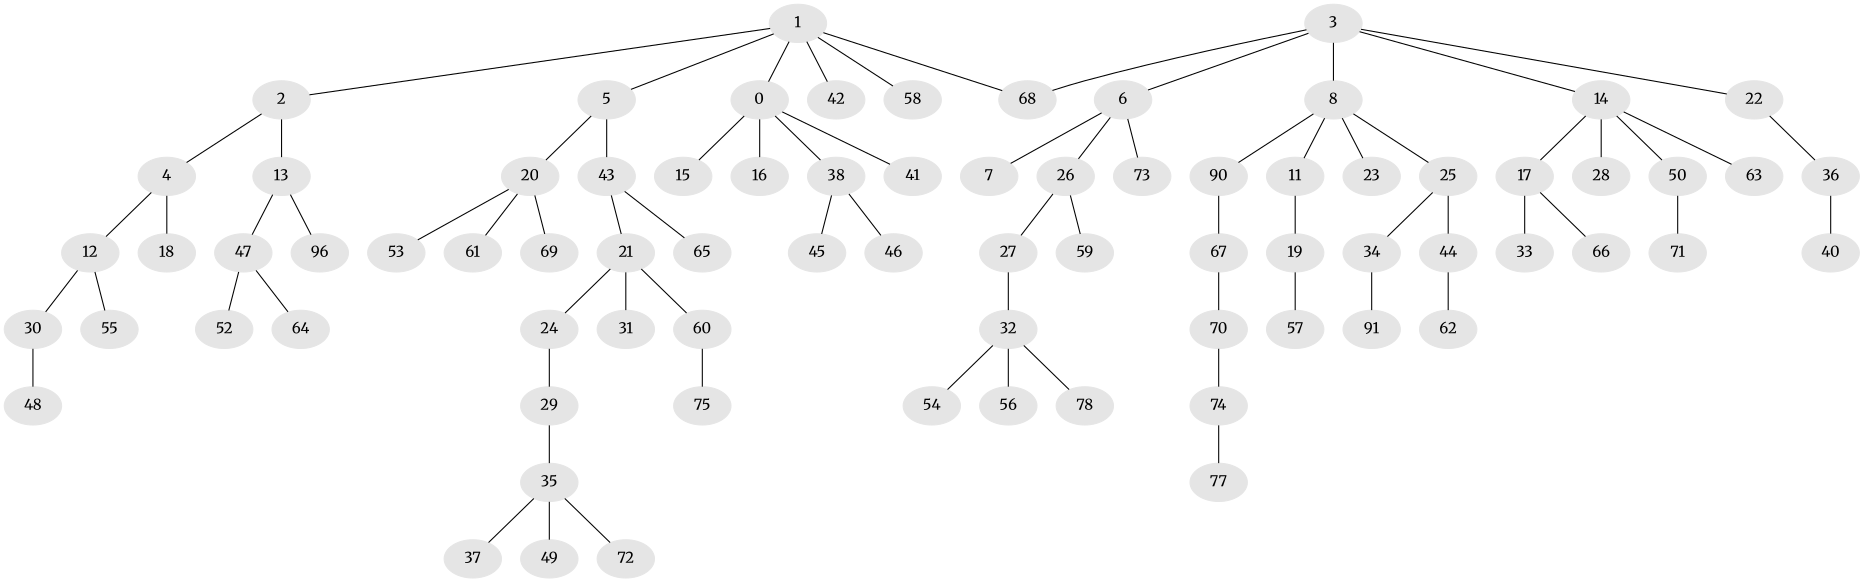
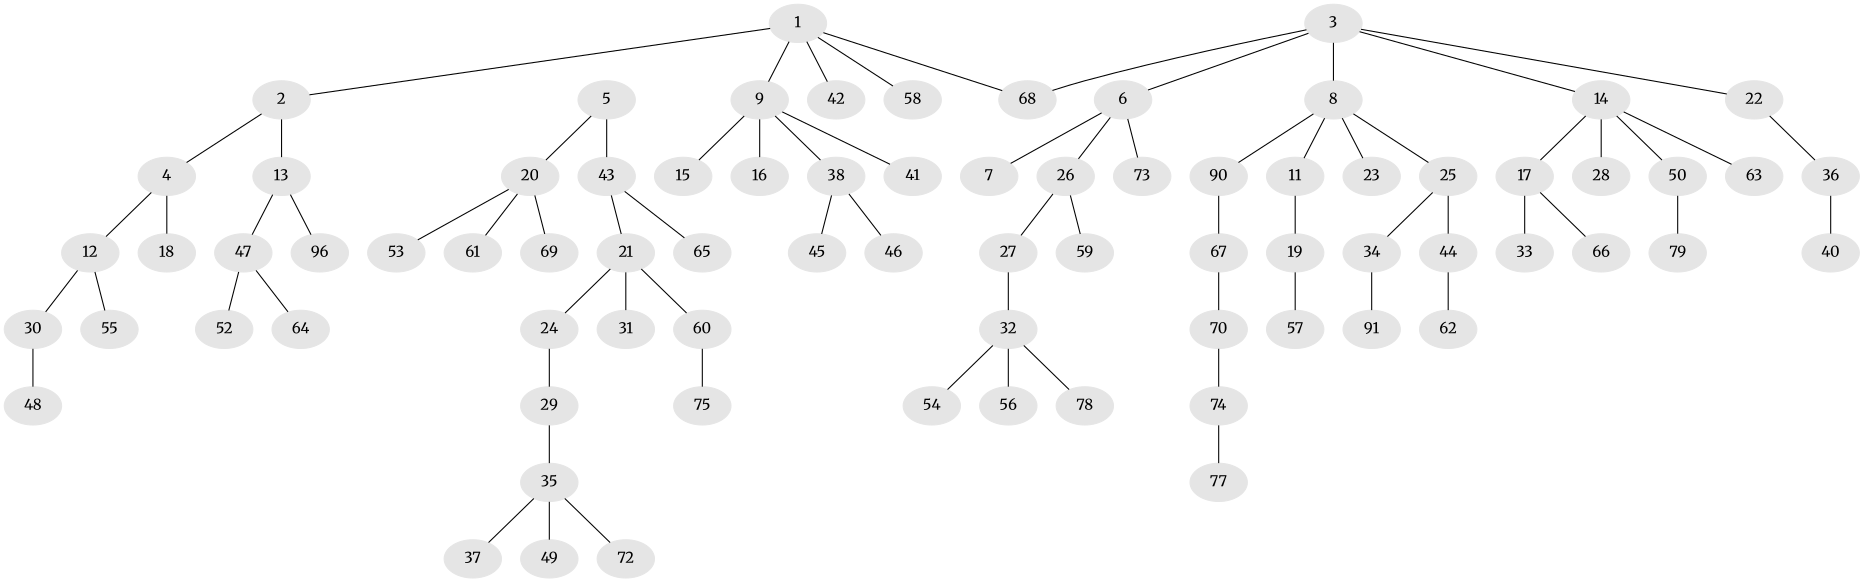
edge "1" -- "5": removed
node "0": label "0" -> "9"
node "71": label "71" -> "79"
